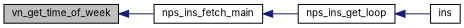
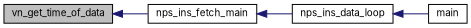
node "vn_get_time_of_week": label "vn_get_time_of_week" -> "vn_get_time_of_data"
node "nps_ins_get_loop": label "nps_ins_get_loop" -> "nps_ins_data_loop"
node "ins": label "ins" -> "main"
